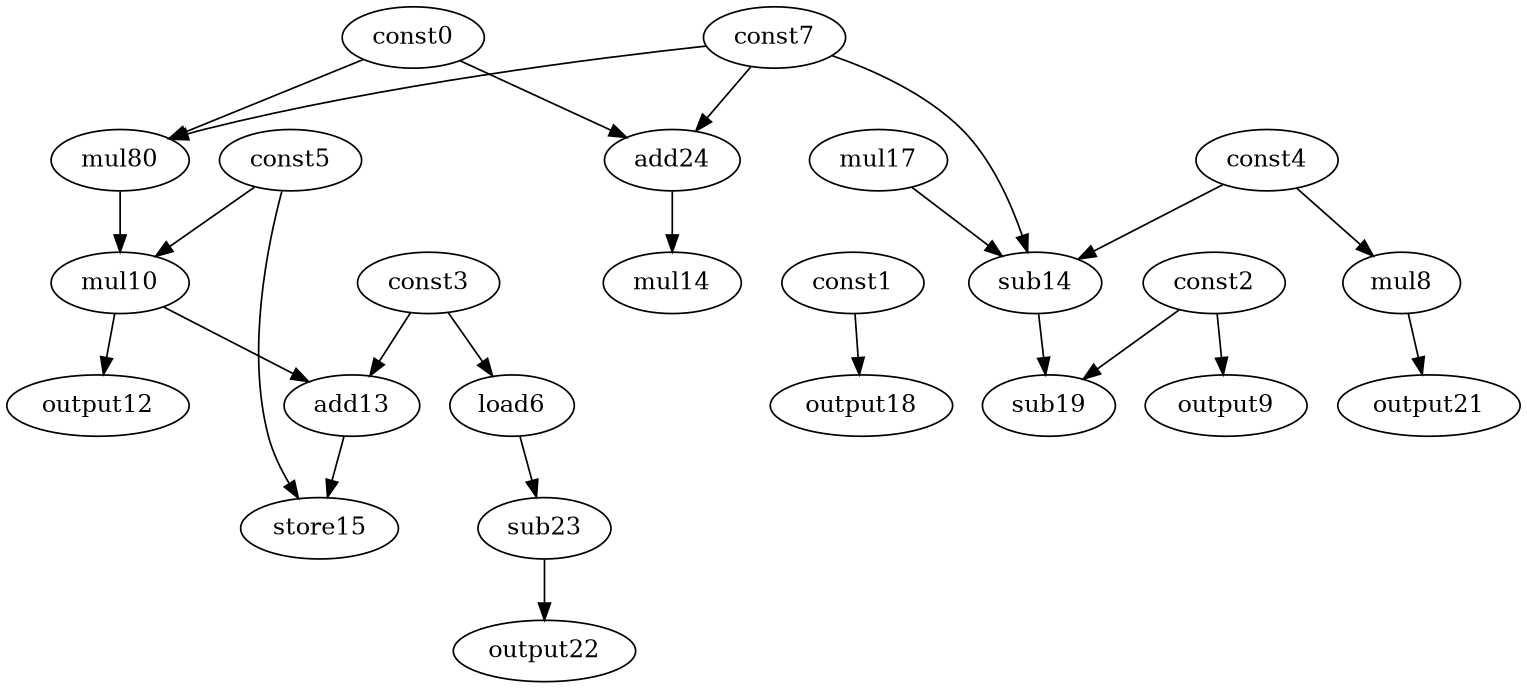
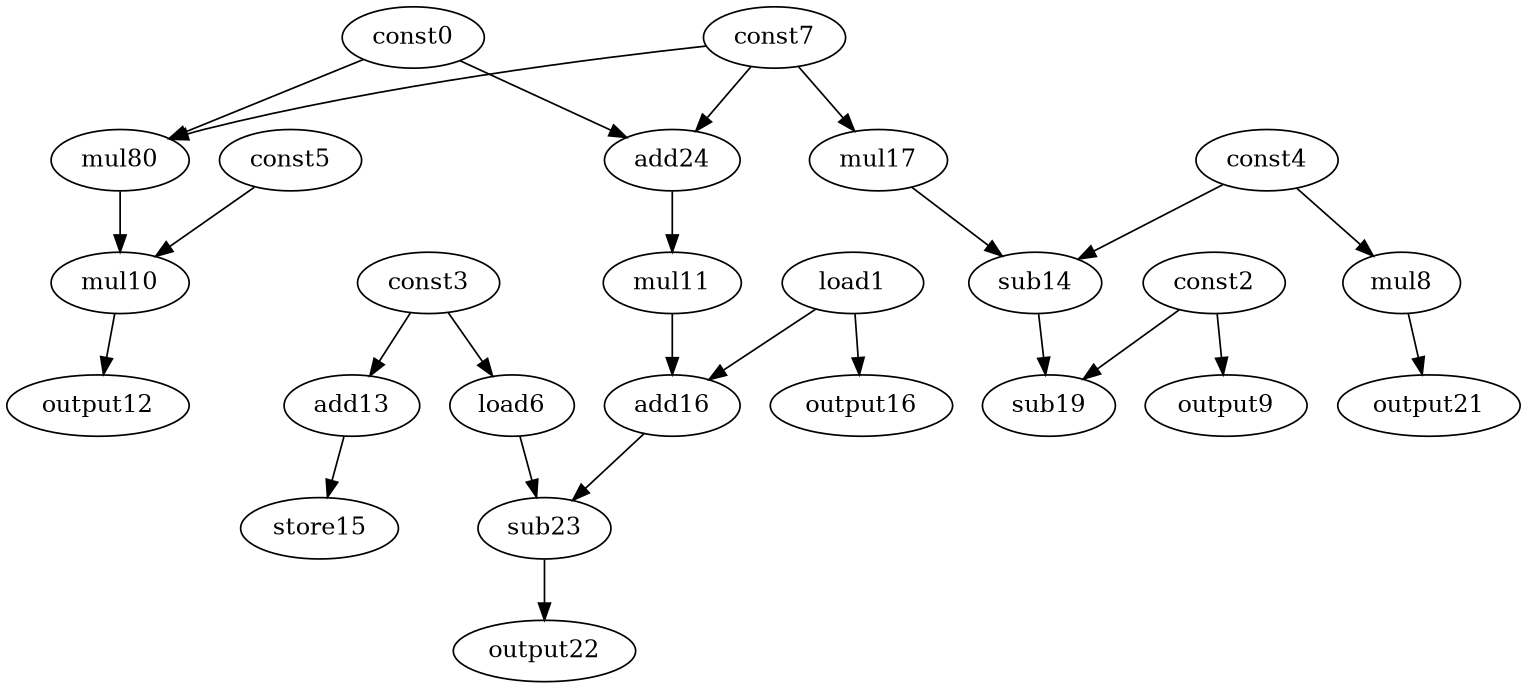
edge "const7" -> "sub14": now "const7" -> "mul17"
node "mul14": label "mul14" -> "mul11"
node "const1": label "const1" -> "load1"
edge "const5" -> "store15": removed
edge "mul10" -> "add13": removed
node "add16": added
node "output18": label "output18" -> "output16"
